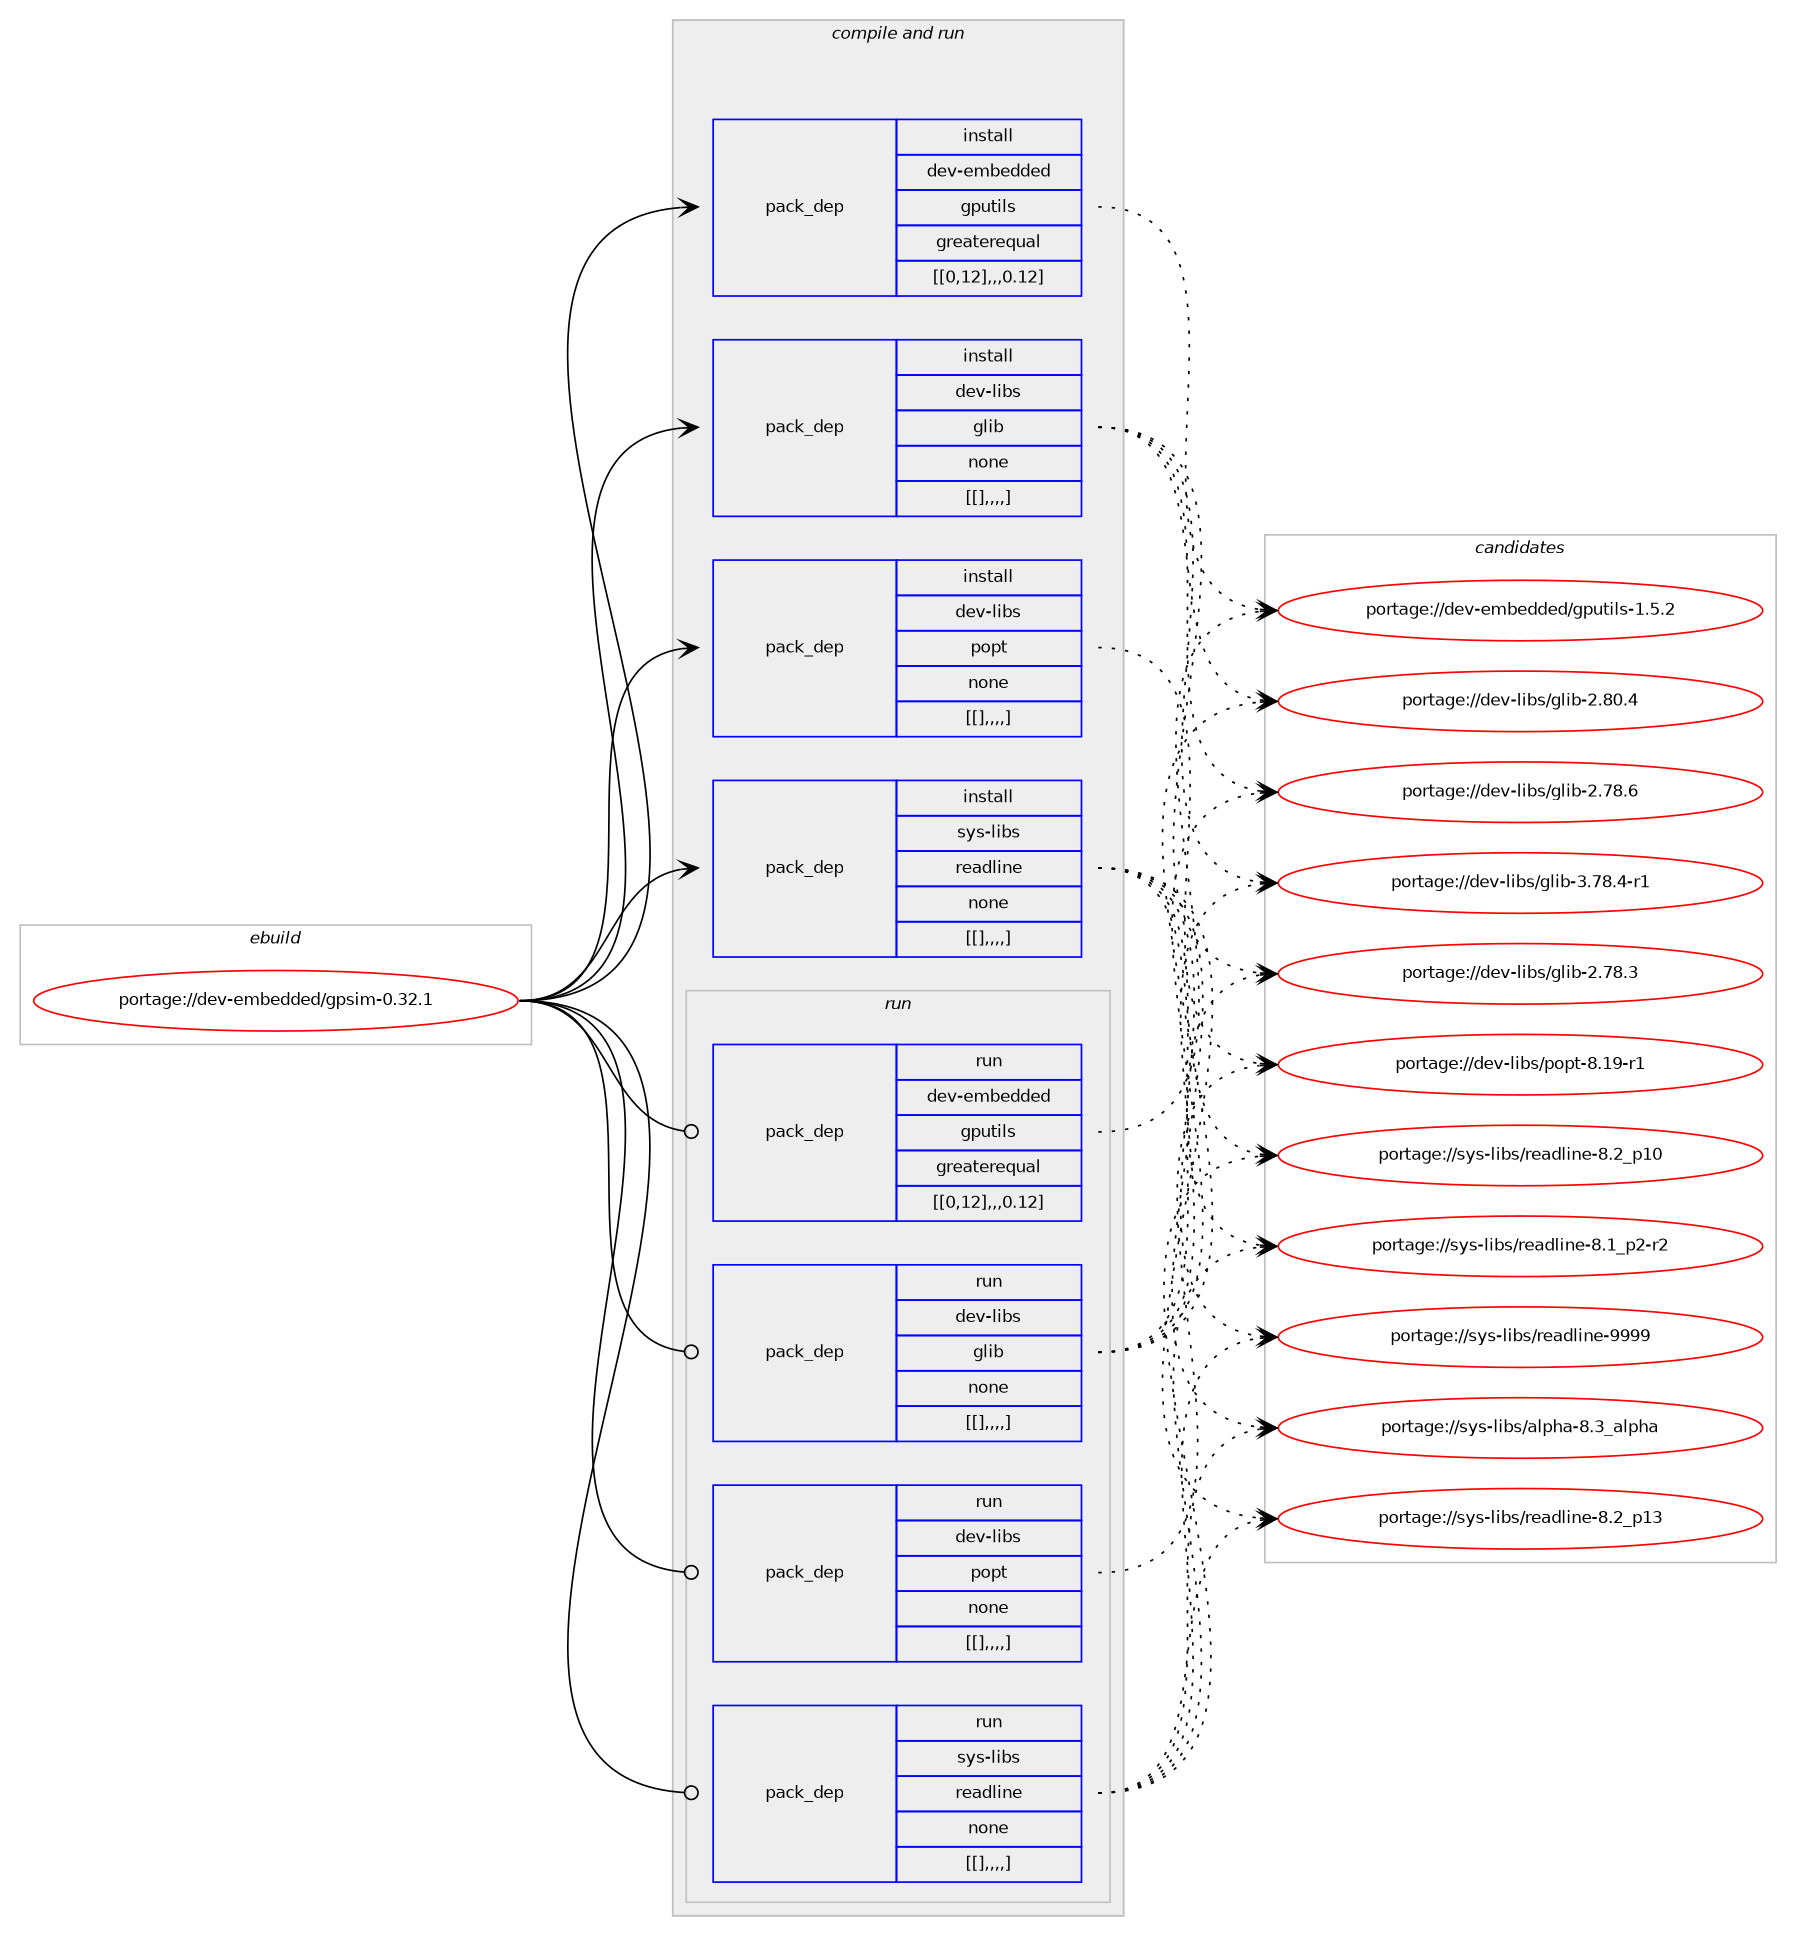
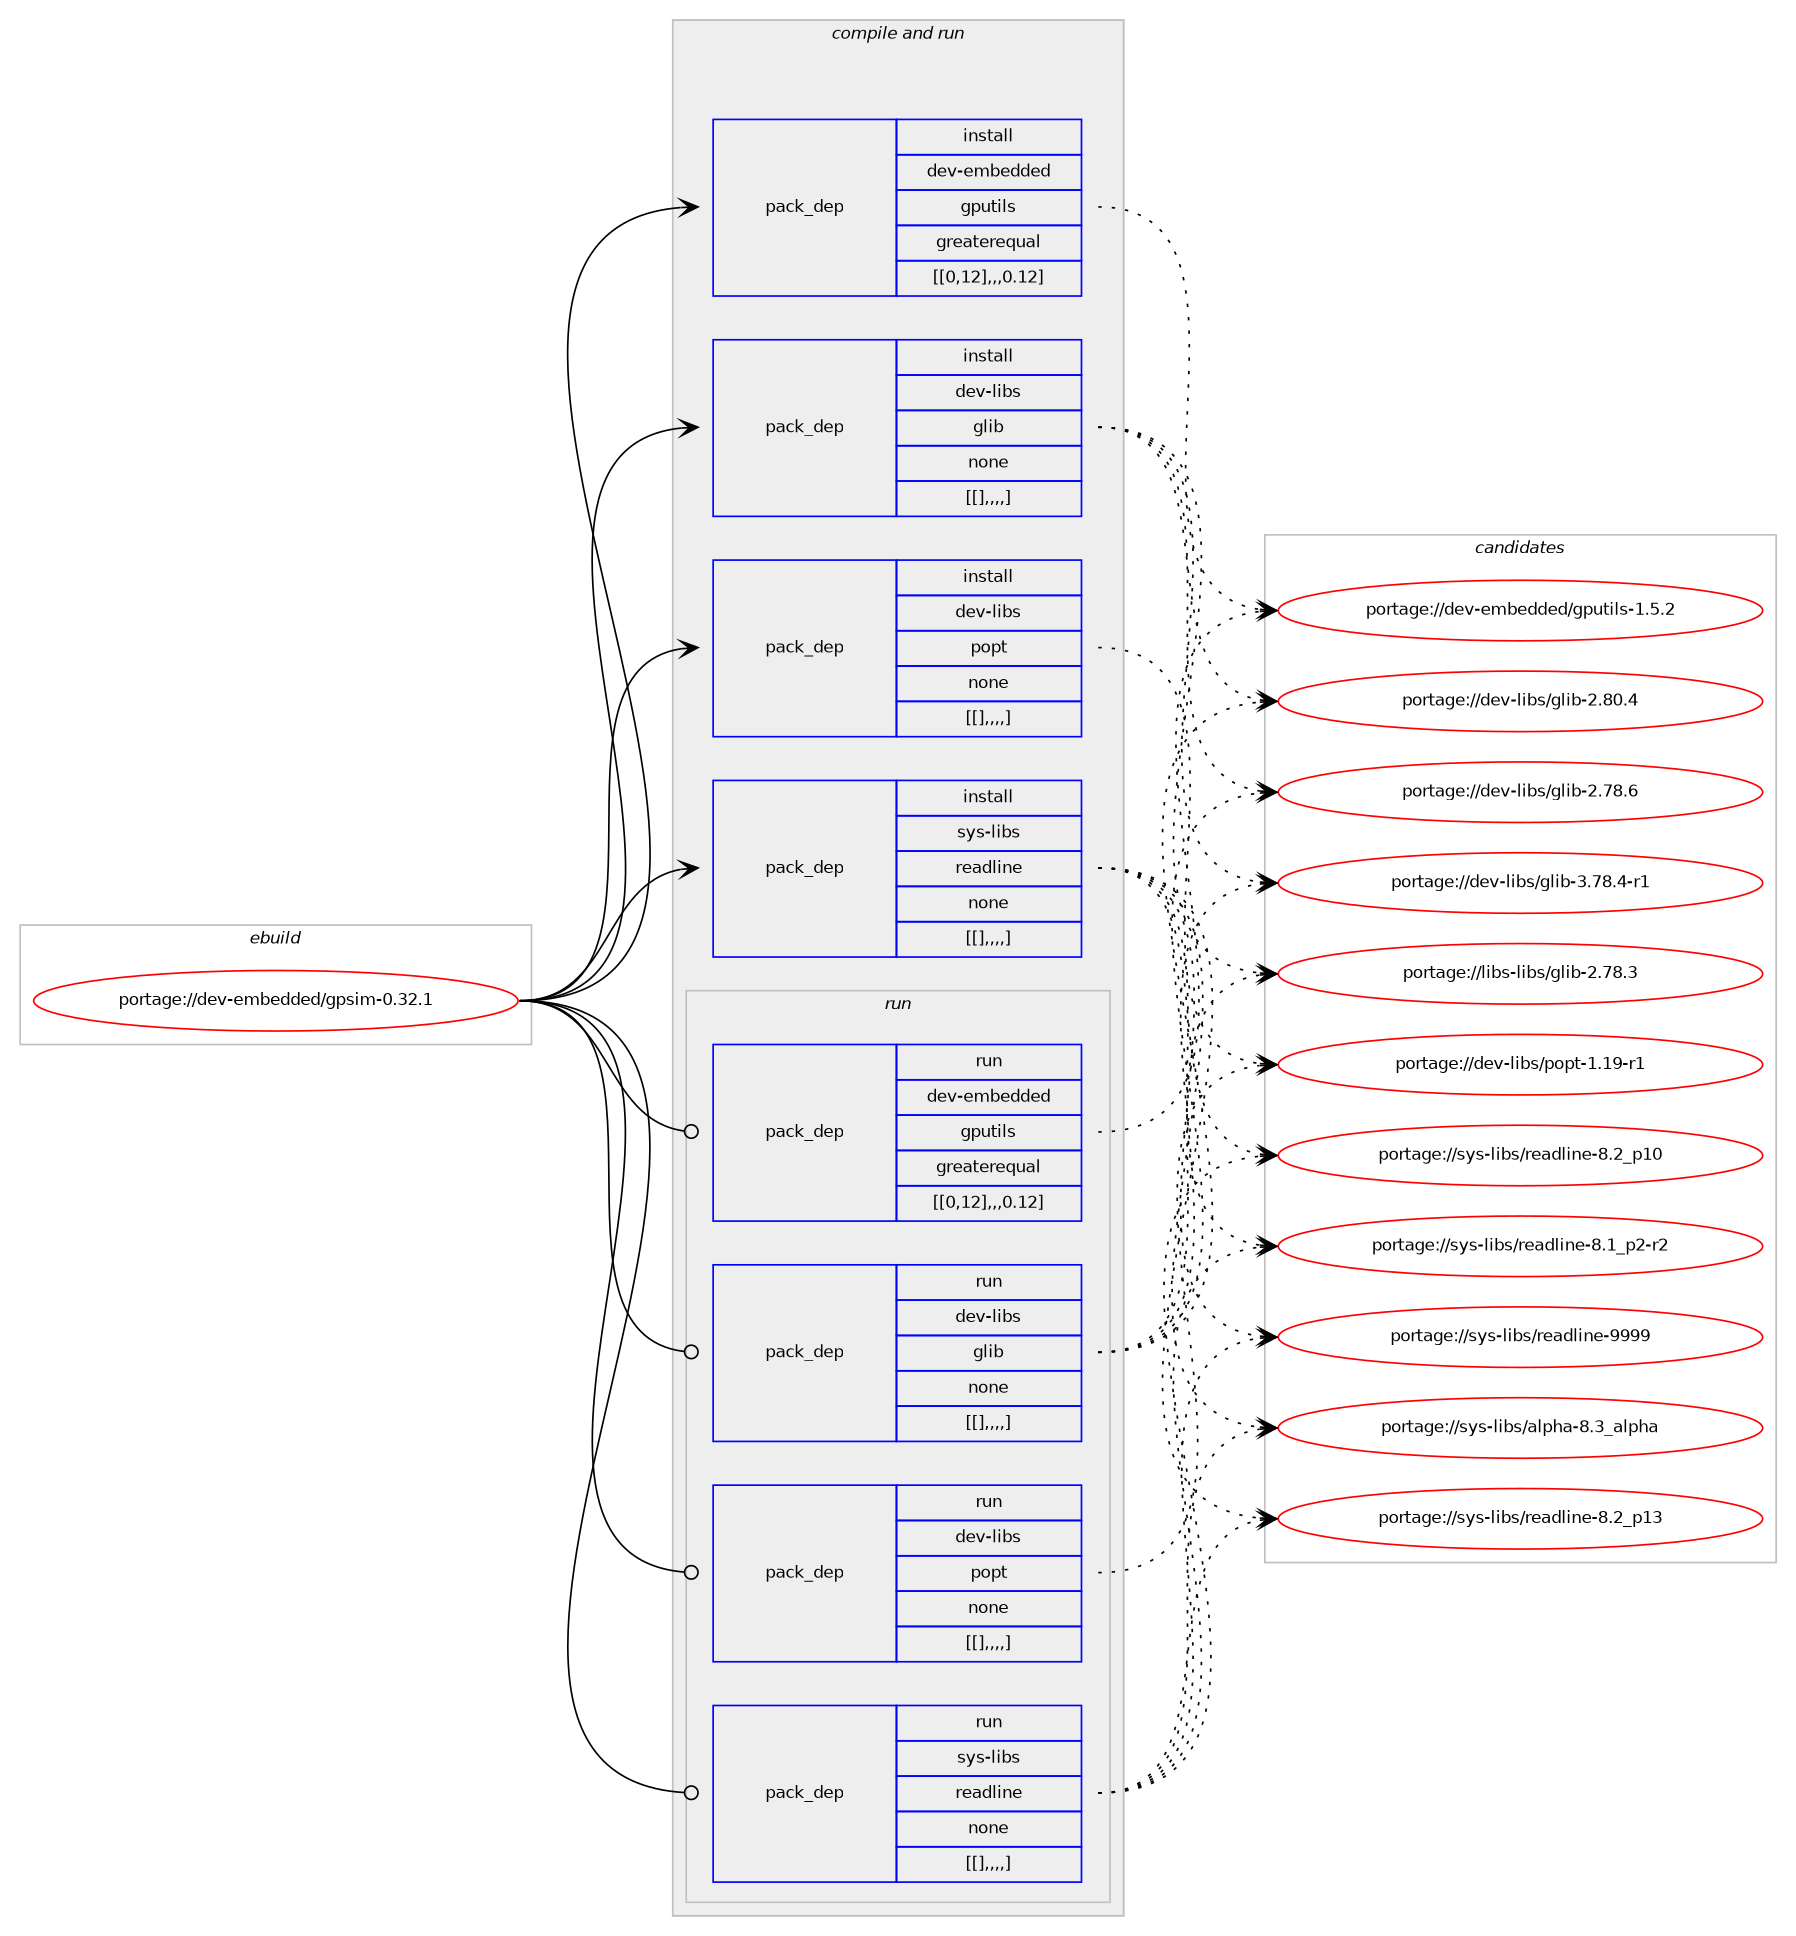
node "portage://dev-libs/glib-2.78.3": label "portage://dev-libs/glib-2.78.3" -> "portage://libs-libs/glib-2.78.3"
node "portage://dev-libs/popt-8.19-r1": label "portage://dev-libs/popt-8.19-r1" -> "portage://dev-libs/popt-1.19-r1"
